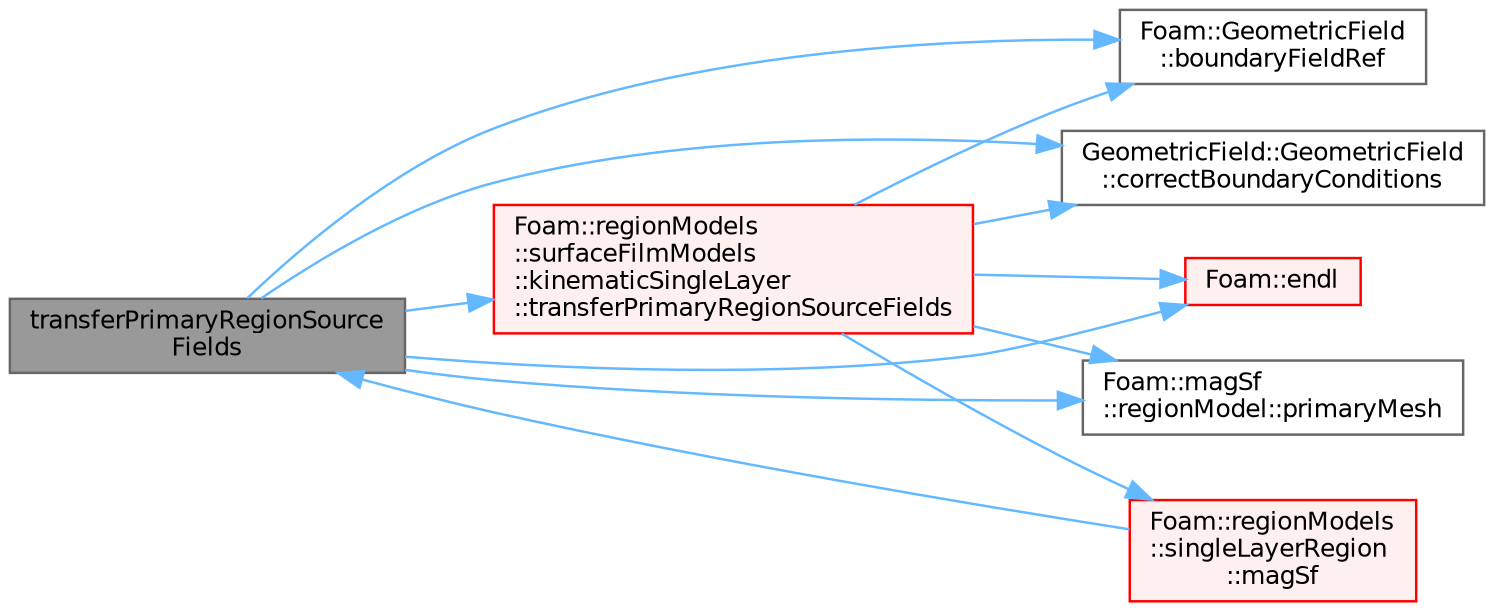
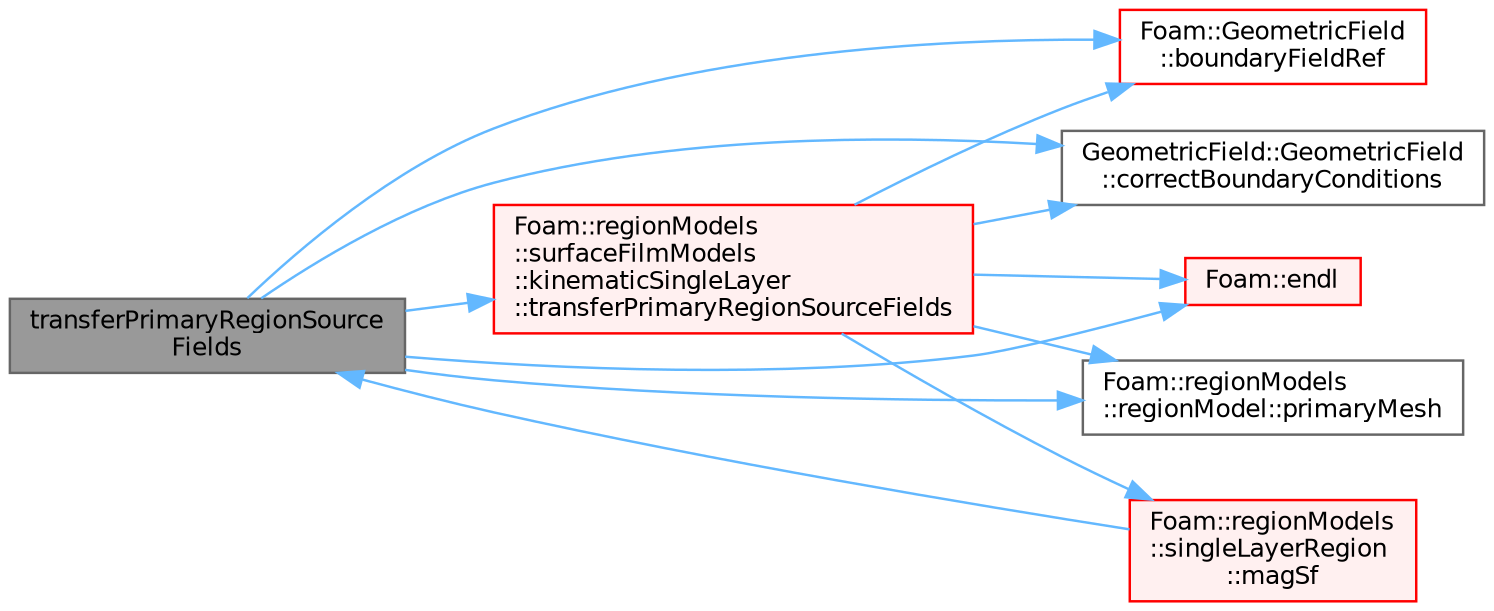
node "Foam::GeometricField ::boundaryFieldRef": color grey40 -> red
node "Foam::magSf ::regionModel::primaryMesh": label "Foam::magSf ::regionModel::primaryMesh" -> "Foam::regionModels ::regionModel::primaryMesh"
